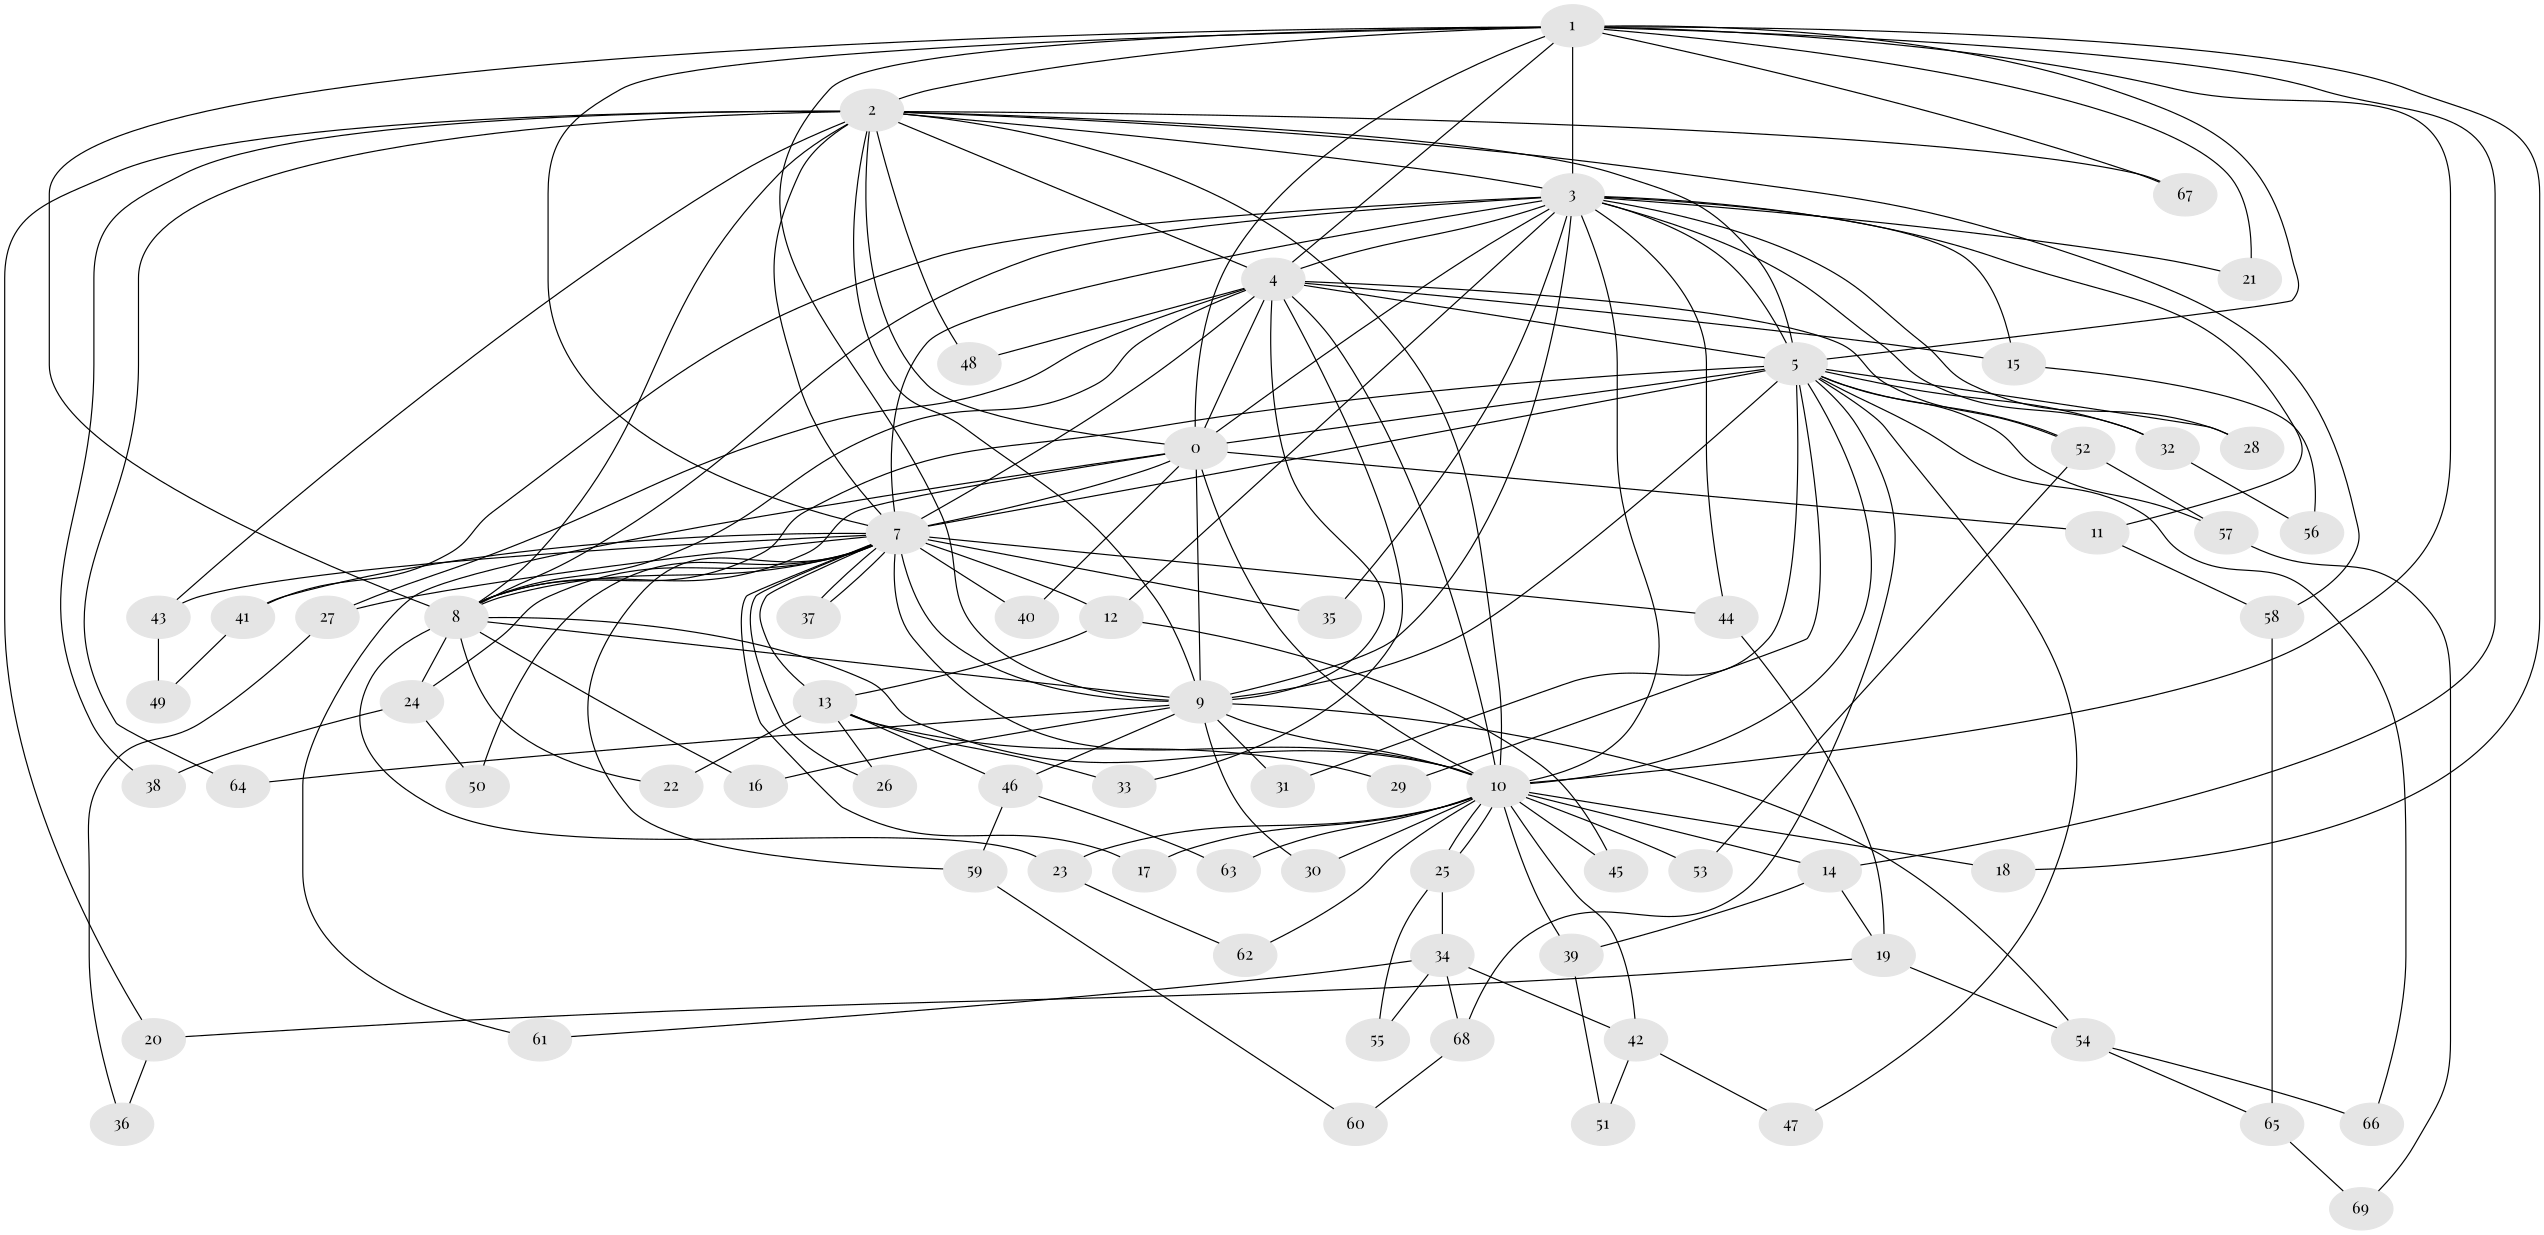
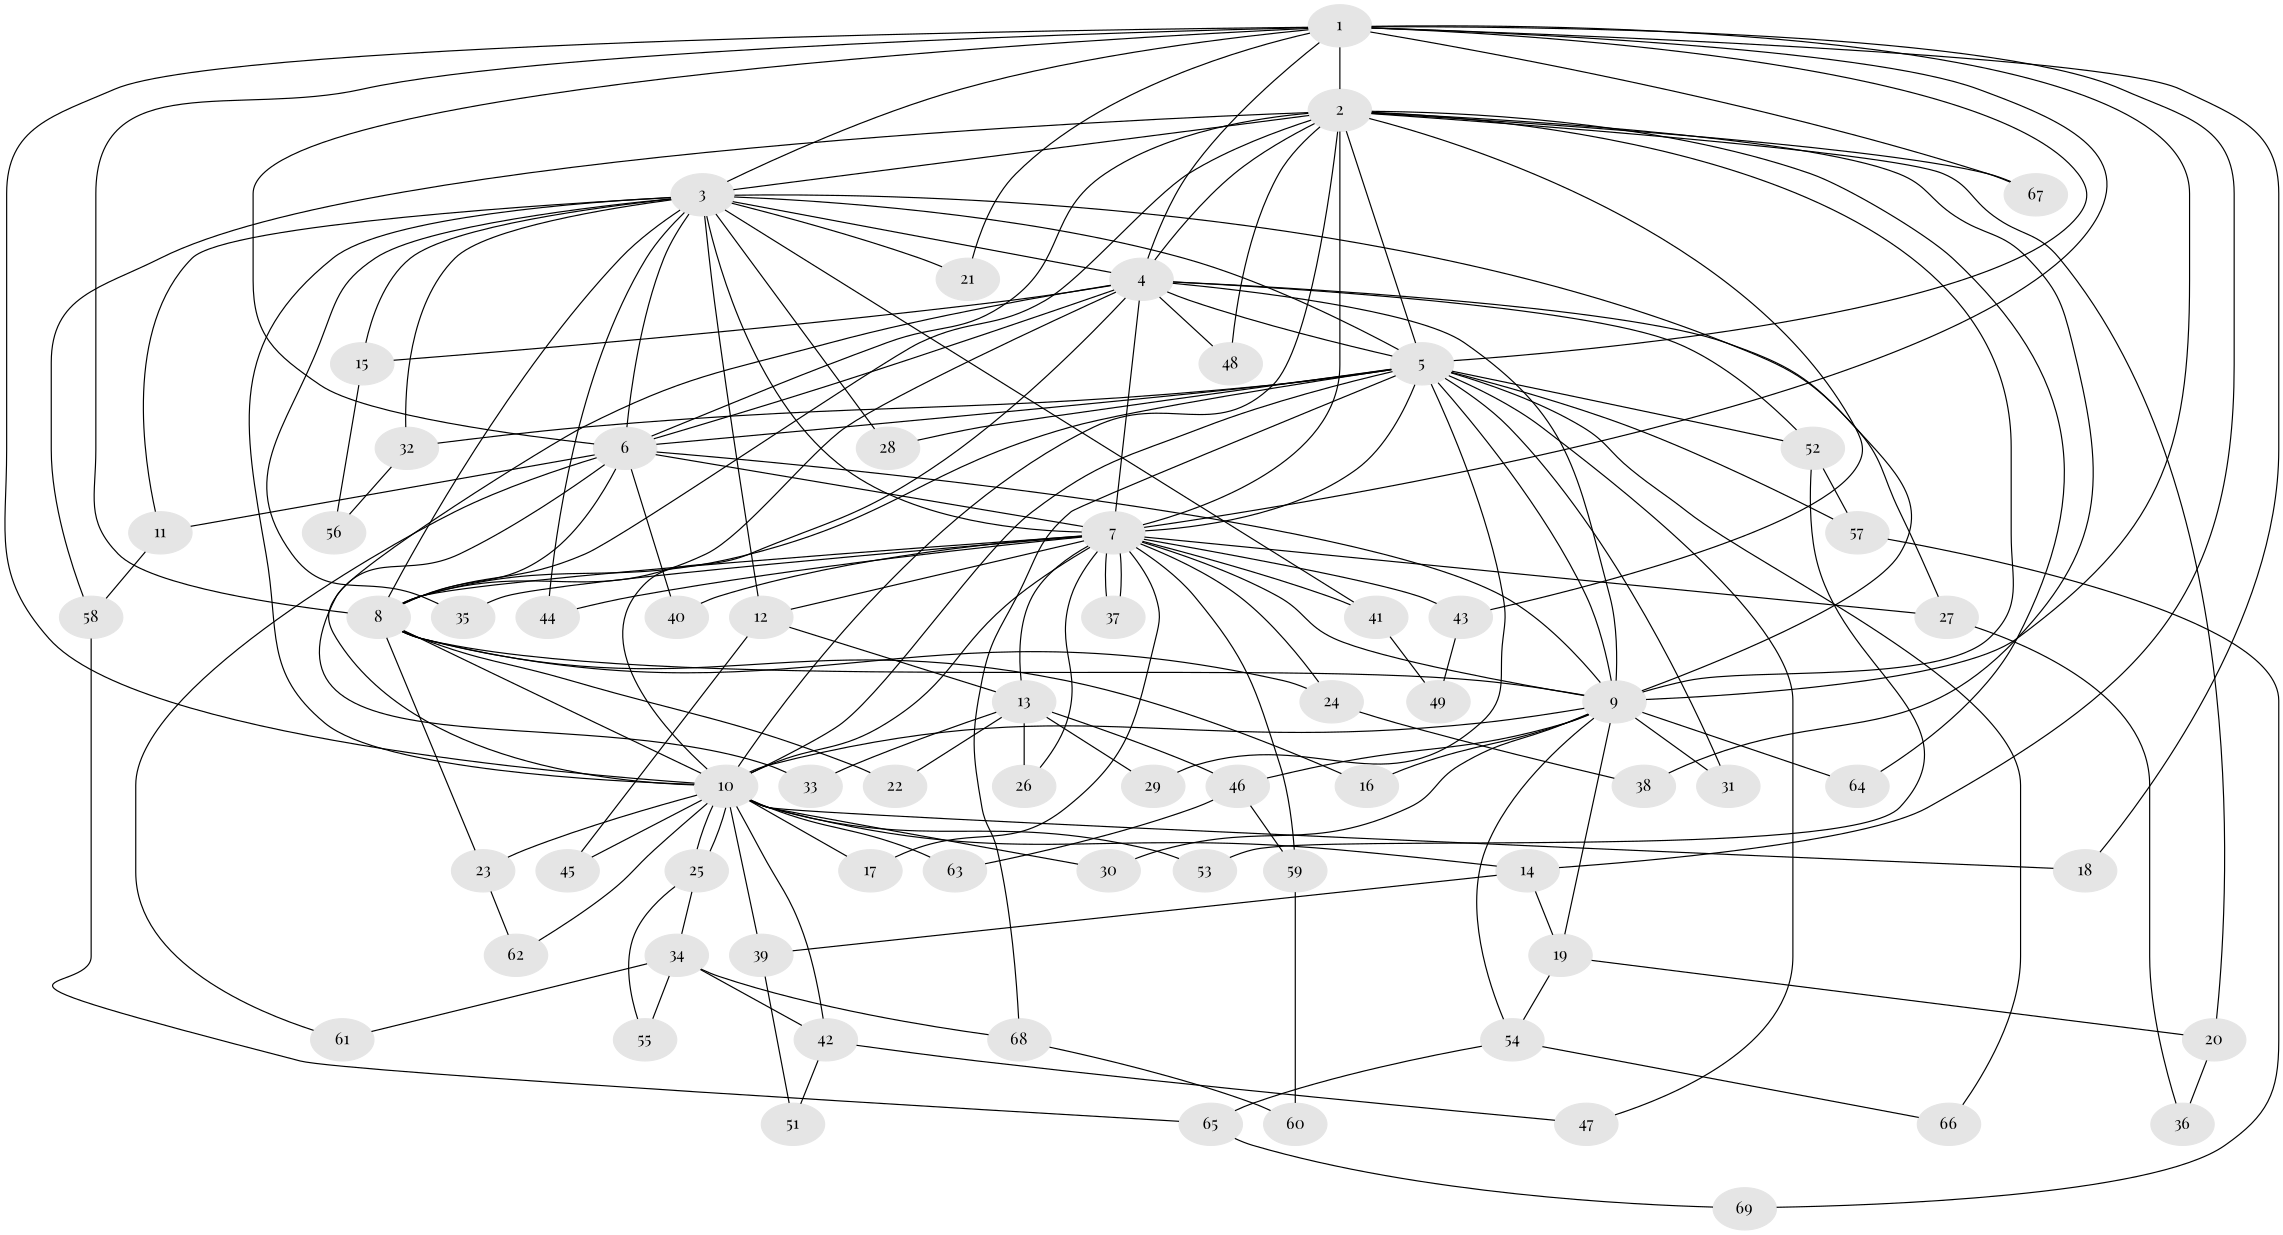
node "0": label "0" -> "6"
edge "44" -- "19": now "9" -- "19"
node "50": removed
